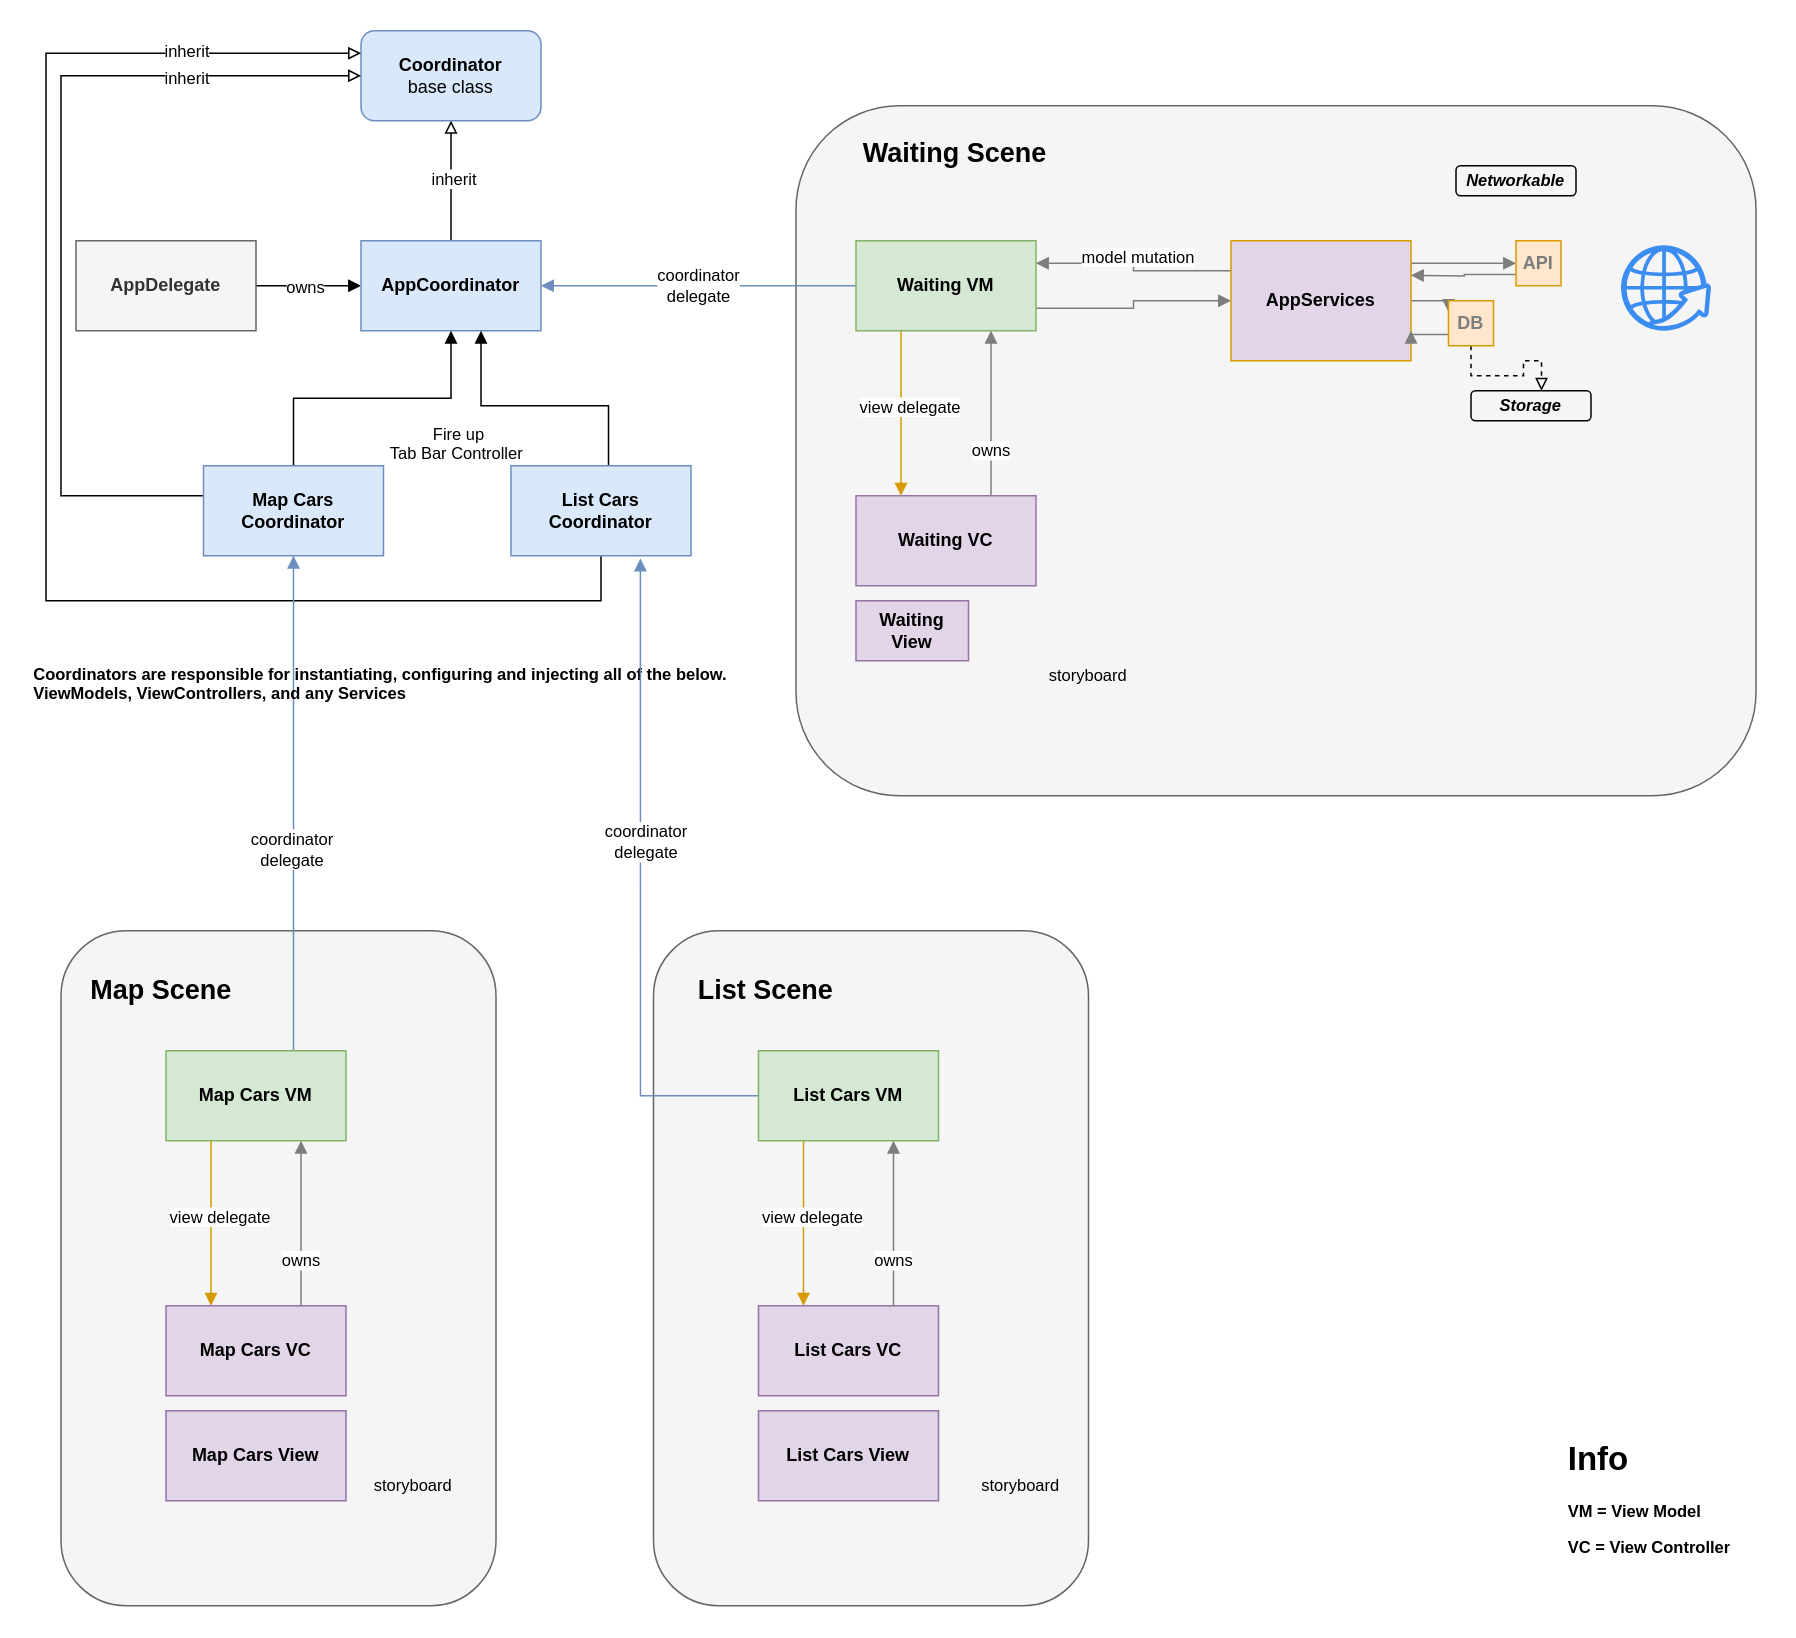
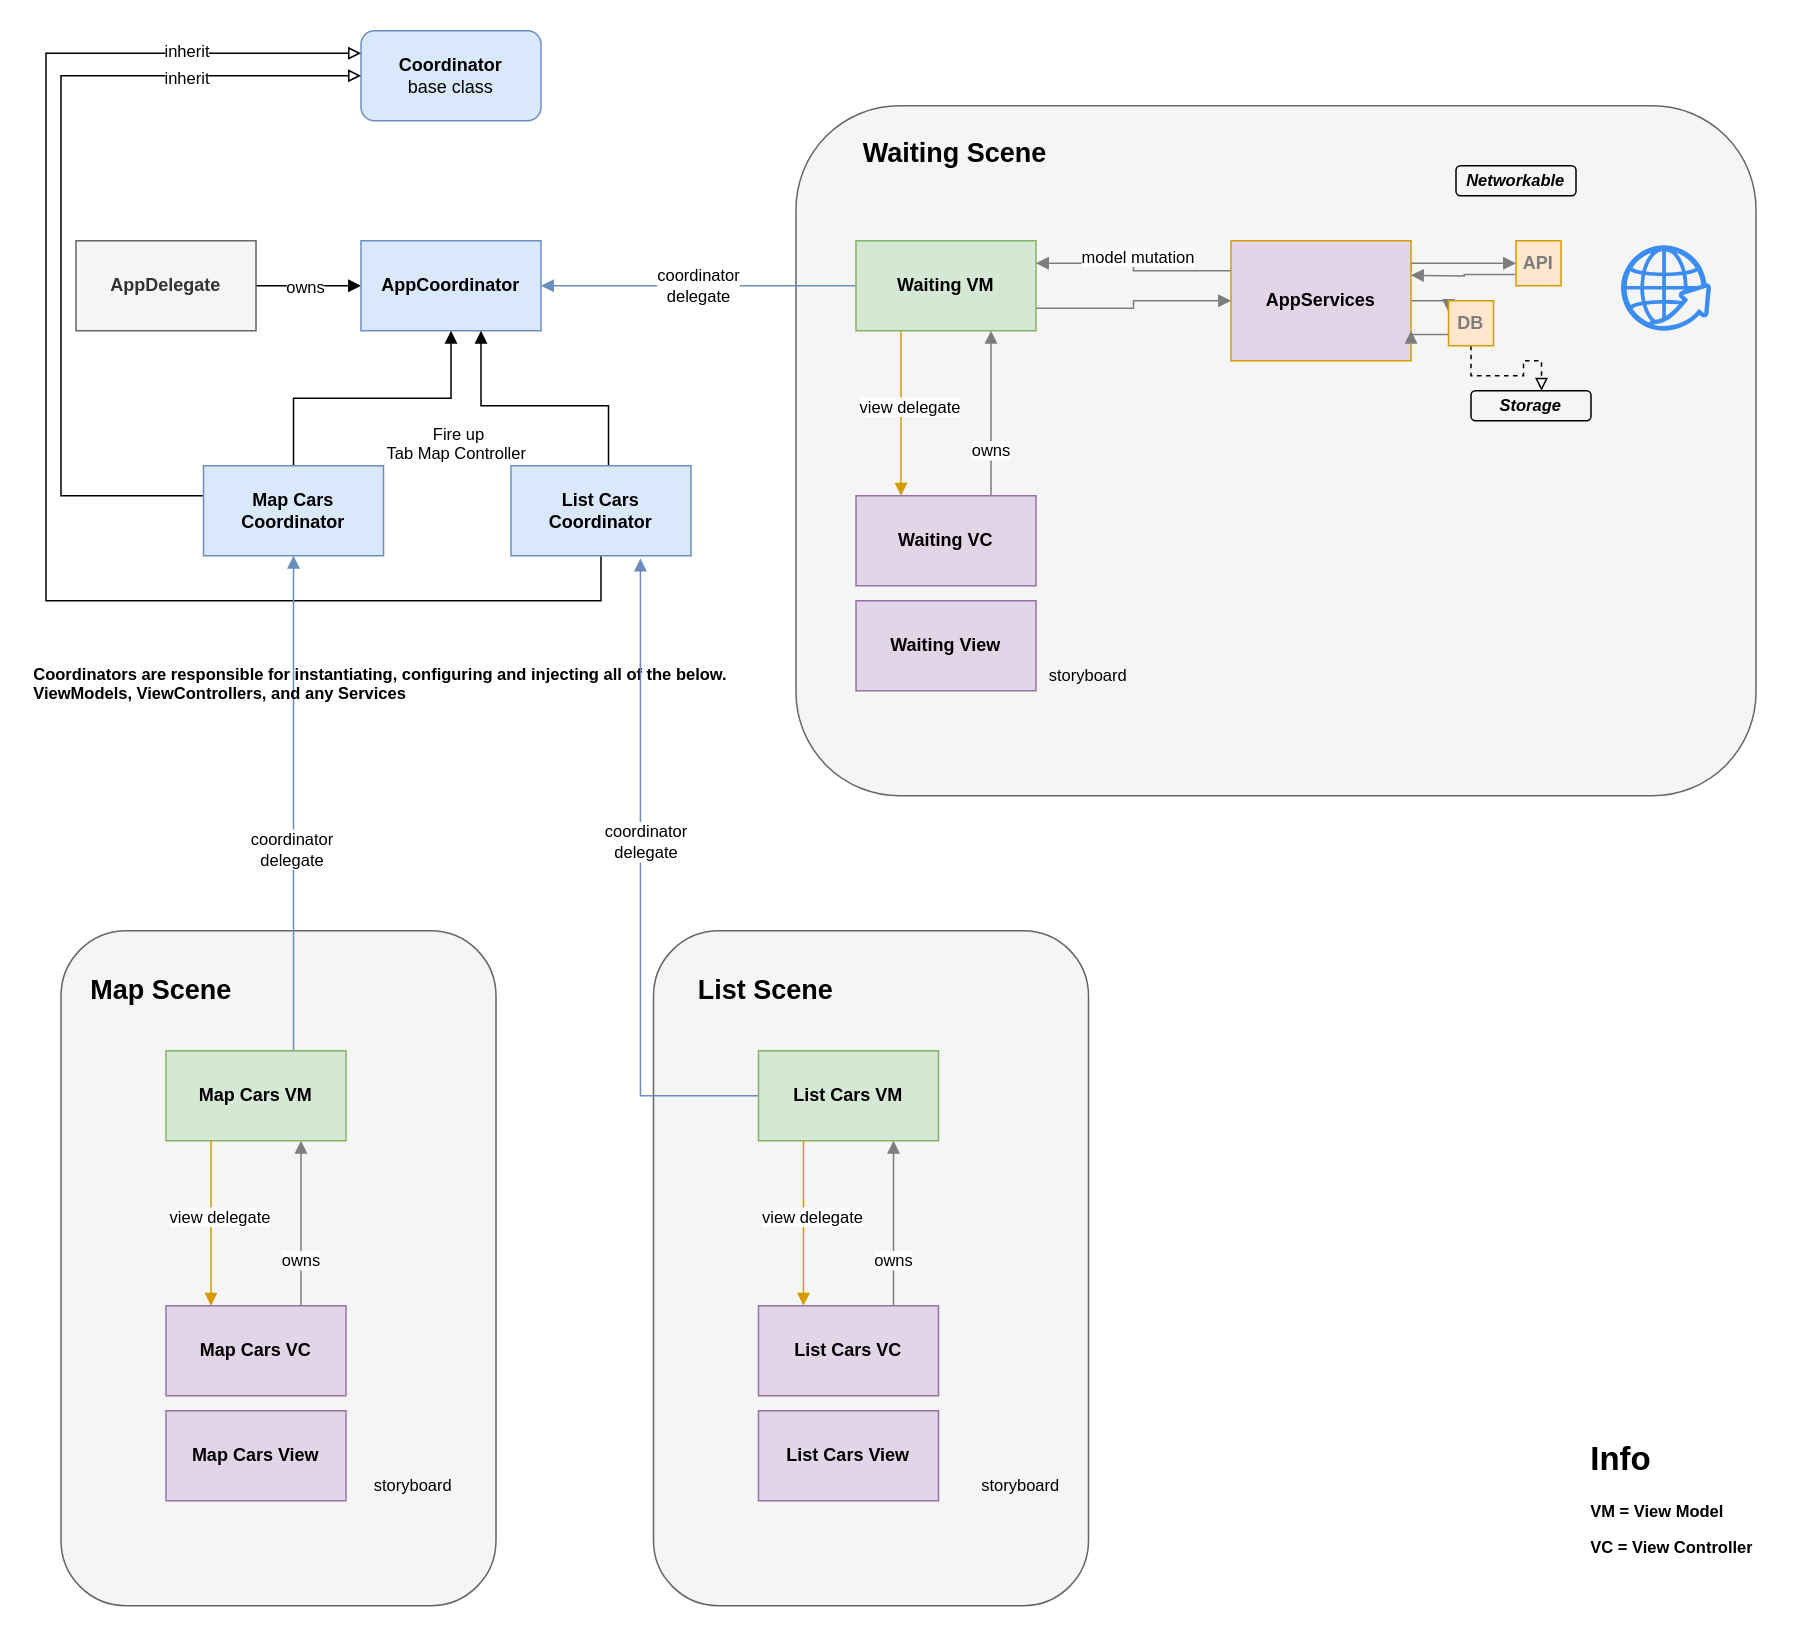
edge "AppCoordinator" -> "Coordinator base class": removed, label "inherit"
node "Fire up Tab Bar Controller": label "Fire up Tab Bar Controller" -> "Fire up Tab Map Controller"
node "Waiting View": size 113x60 -> 180x90
node "InfoVM = View Model VC = View Controller": moved (1662, 1501) -> (1685, 1501)
